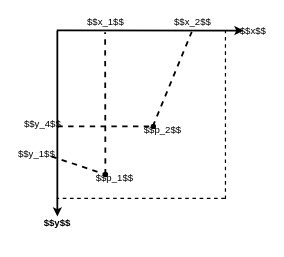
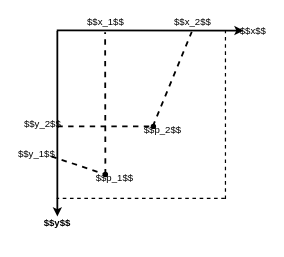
node "$$y_4$$": label "$$y_4$$" -> "$$y_2$$"
